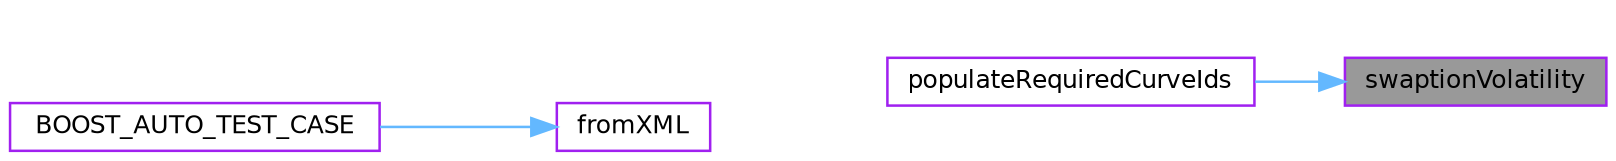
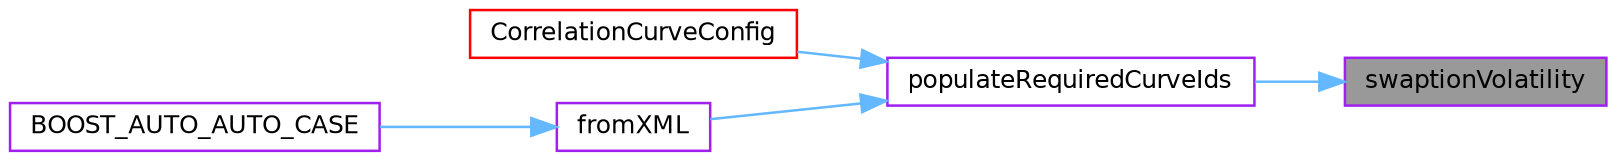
node "CorrelationCurveConfig": added
edge "fromXML" -> "populateRequiredCurveIds": added
node "BOOST_AUTO_TEST_CASE": label "BOOST_AUTO_TEST_CASE" -> "BOOST_AUTO_AUTO_CASE"
